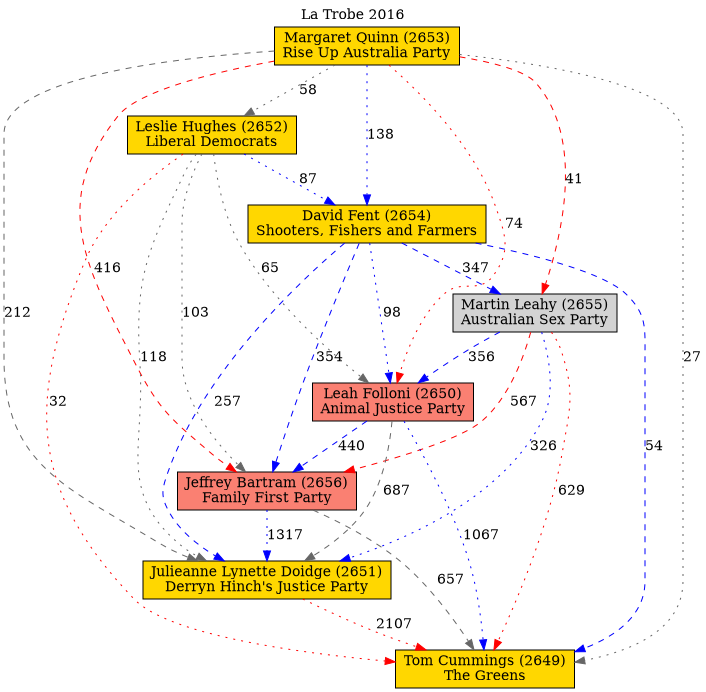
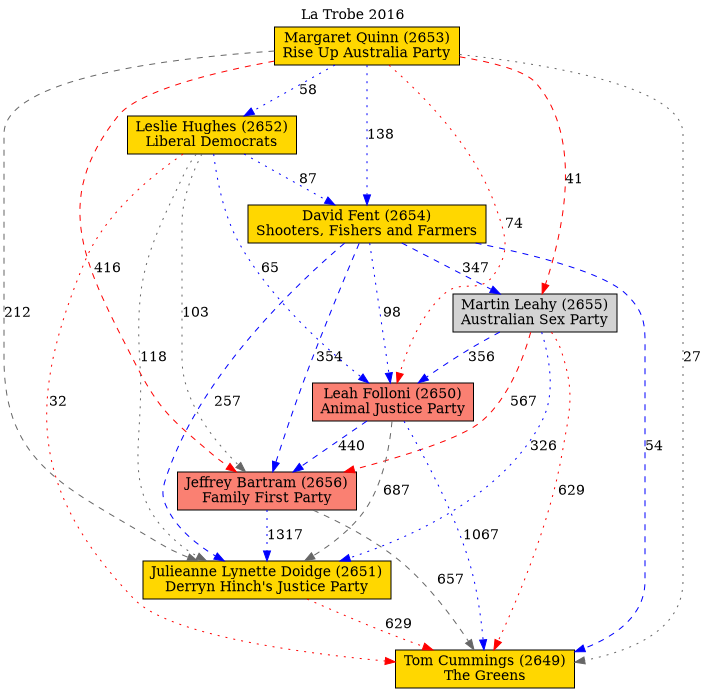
edge "Margaret Quinn (2653) Rise Up Australia Party" -> "Leslie Hughes (2652) Liberal Democrats": color gray40 -> blue
edge "Leslie Hughes (2652) Liberal Democrats" -> "Leah Folloni (2650) Animal Justice Party": color gray40 -> blue
edge "Julieanne Lynette Doidge (2651) Derryn Hinch's Justice Party" -> "Tom Cummings (2649) The Greens": label "2107" -> "629"
